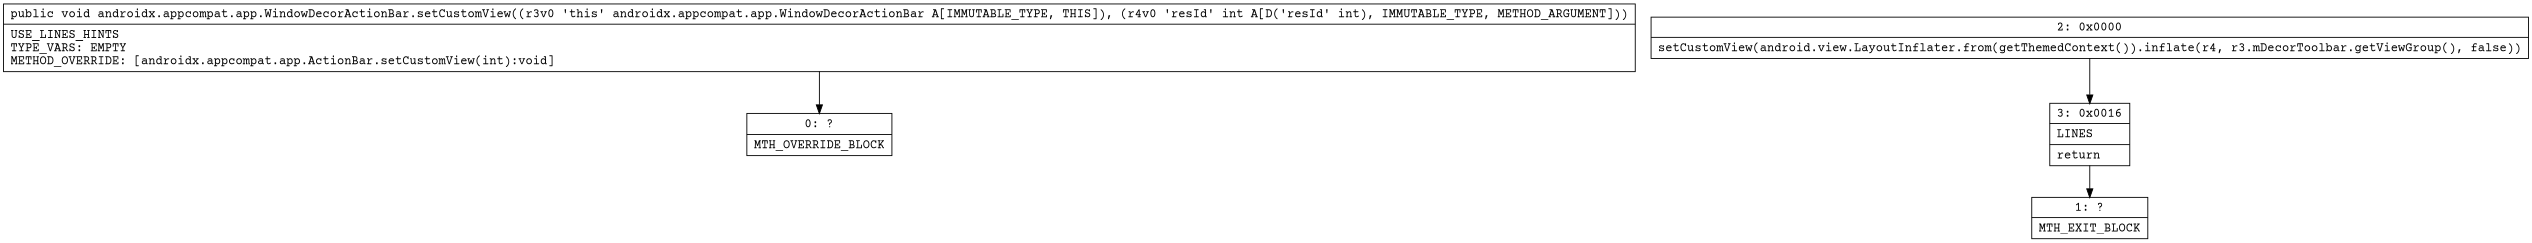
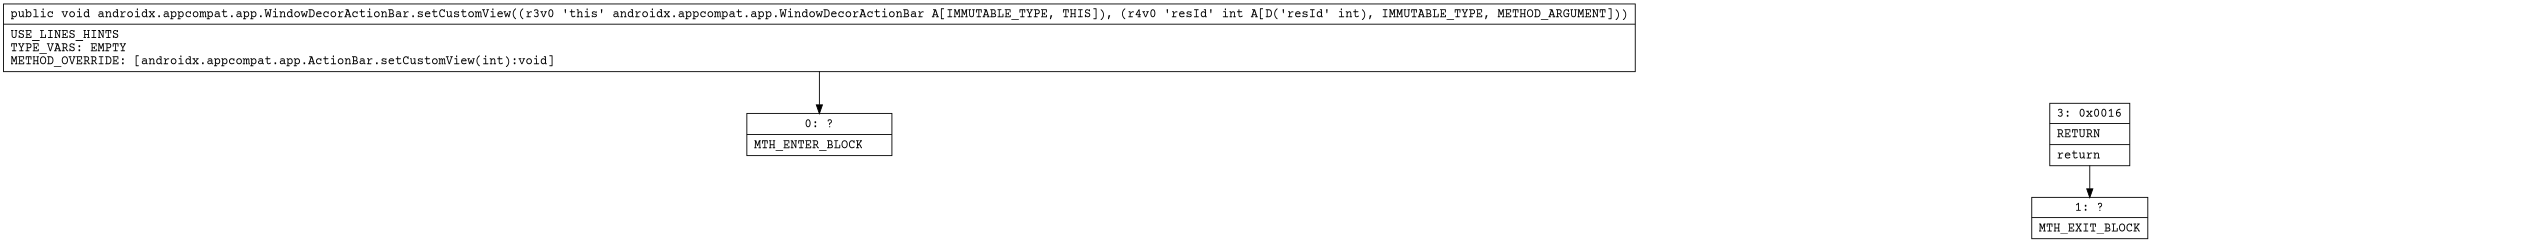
node "2: 0x0000": removed
node "3: 0x0016": text "LINES" -> "RETURN"
node "0: ?": text "MTH_OVERRIDE_BLOCK" -> "MTH_ENTER_BLOCK"
